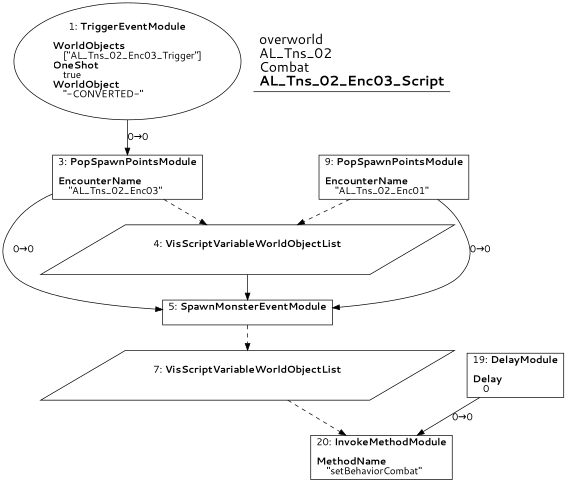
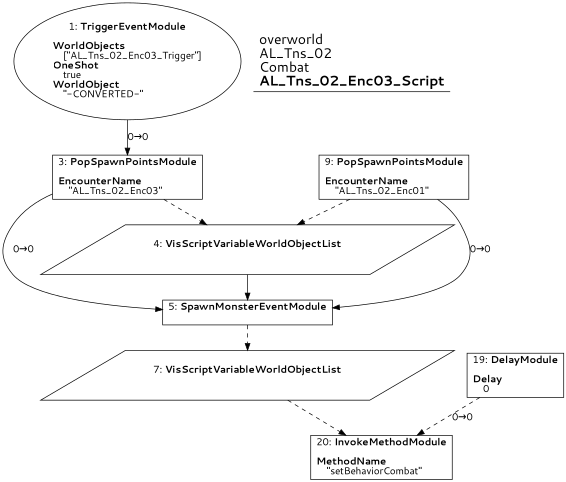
edge "19:" -> "20:": style solid -> dashed
